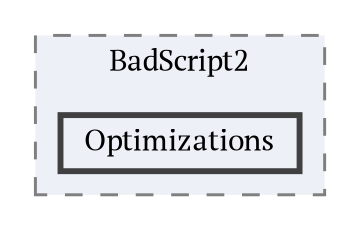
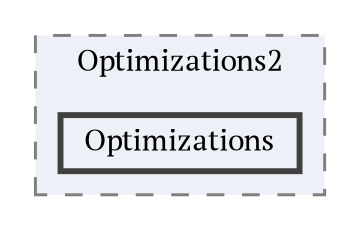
cluster "BadScript2": label "BadScript2" -> "Optimizations2"
